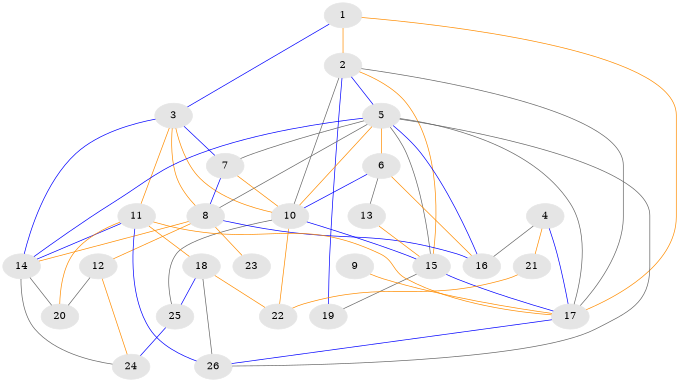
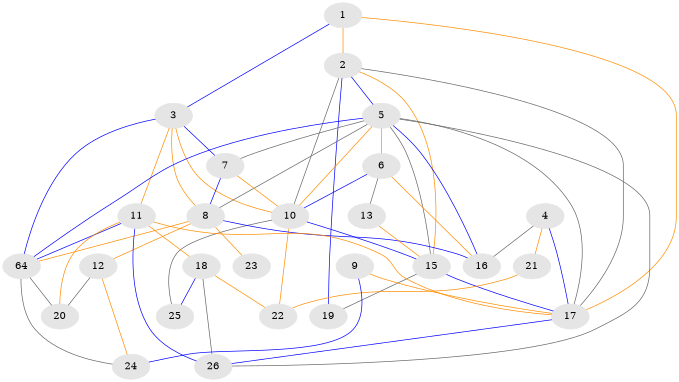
node "14": label "14" -> "64"
edge "25" -- "24": now "9" -- "24"
